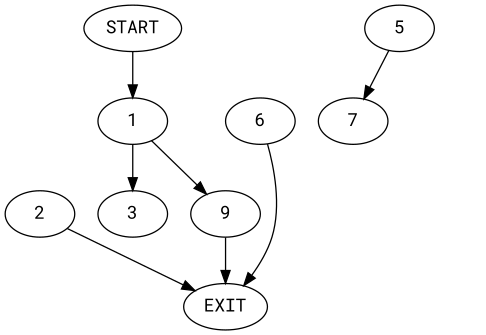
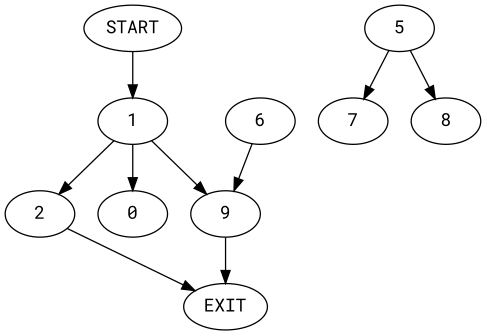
node "8": added
edge "1" -> "2": added
edge "6" -> "EXIT": now "6" -> "9"
node "3": label "3" -> "0"
